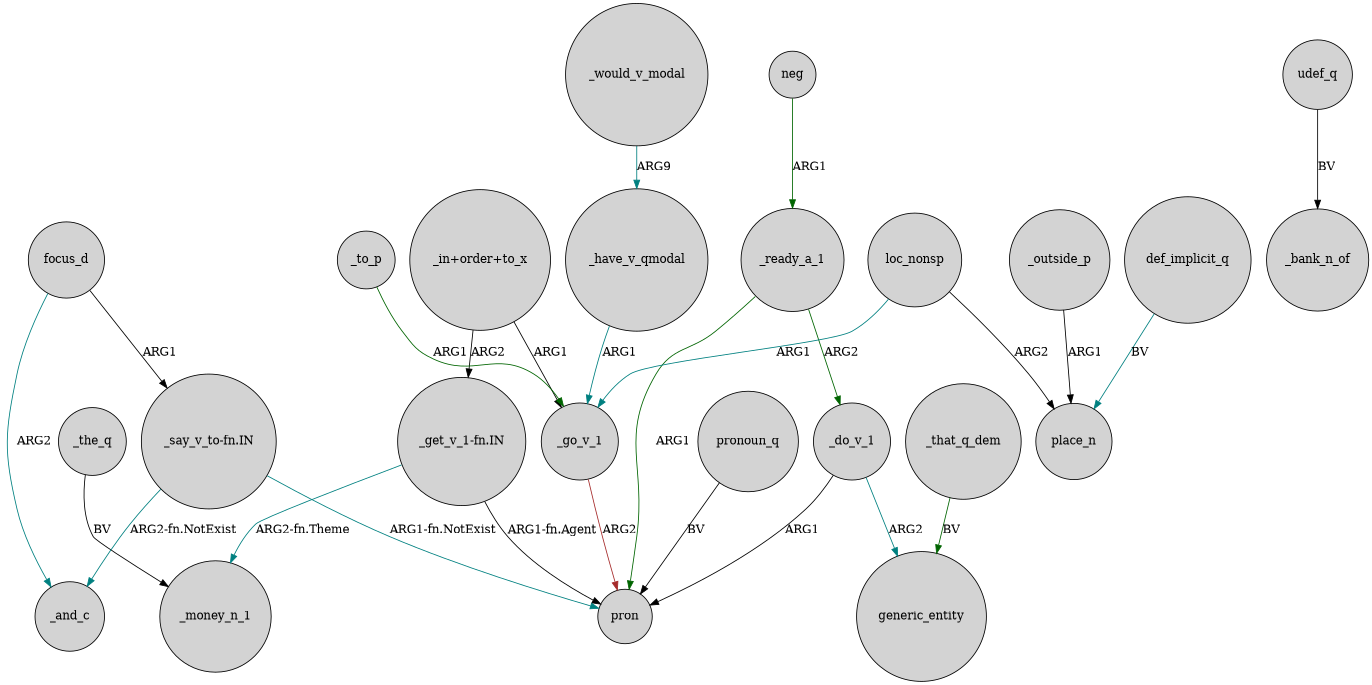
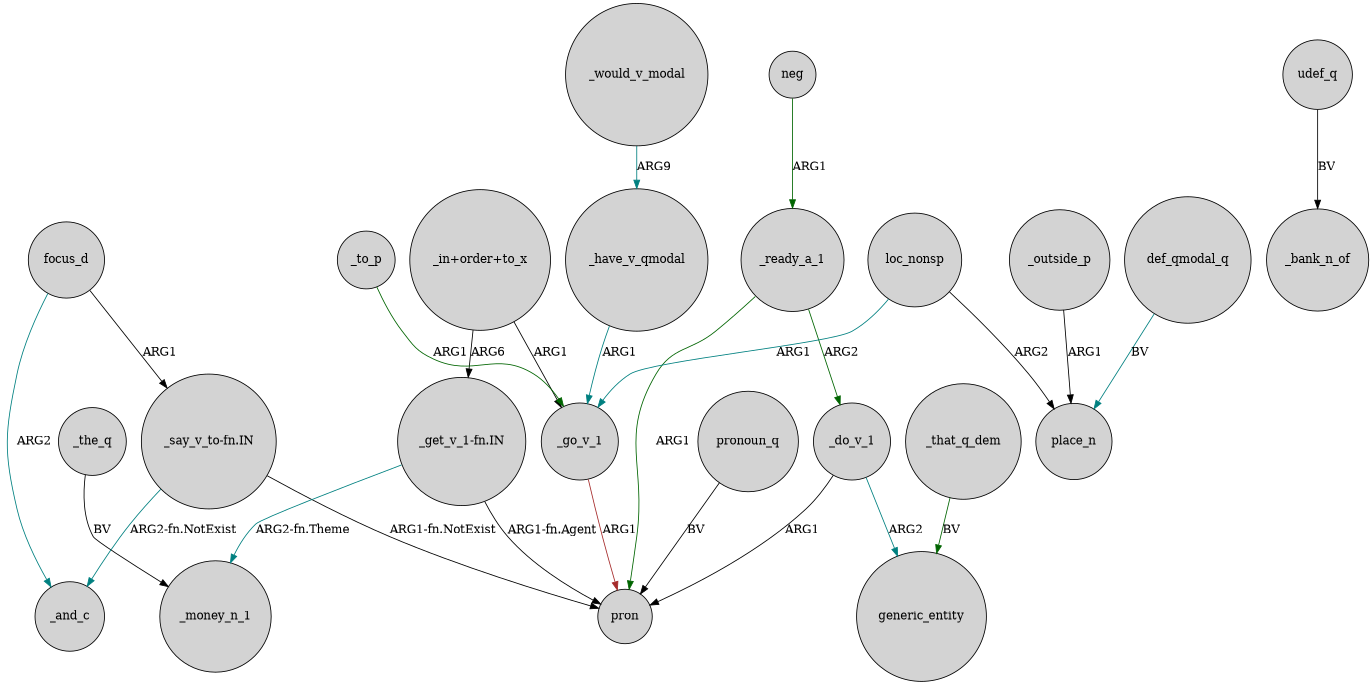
node "def_implicit_q": label "def_implicit_q" -> "def_qmodal_q"
edge "_in+order+to_x" -> "_get_v_1-fn.IN": label "ARG2" -> "ARG6"
edge "_go_v_1" -> "pron": label "ARG2" -> "ARG1"
edge "_say_v_to-fn.IN" -> "pron": color teal -> black
